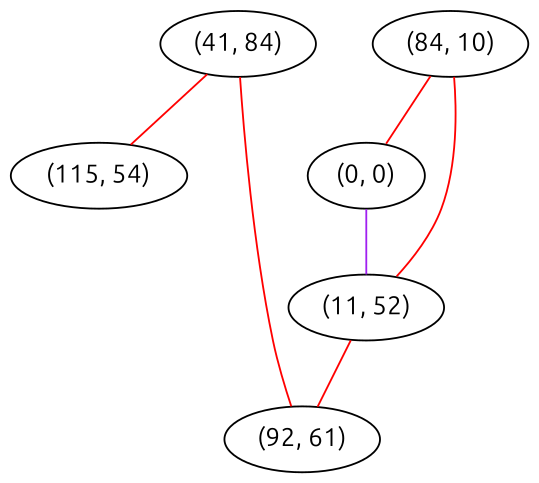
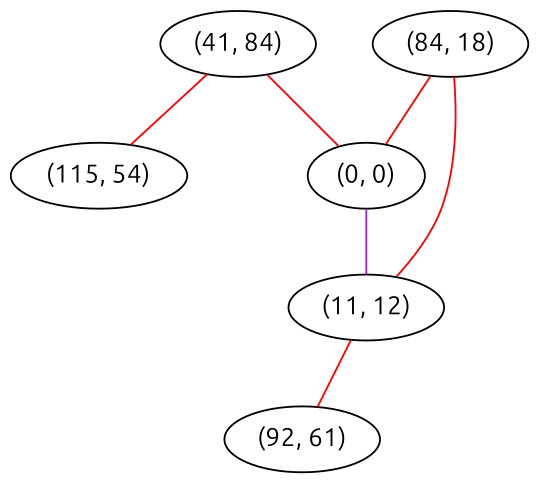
node "(84, 10)": label "(84, 10)" -> "(84, 18)"
edge "(41, 84)" -- "(92, 61)": now "(41, 84)" -- "(0, 0)"
node "(11, 52)": label "(11, 52)" -> "(11, 12)"
